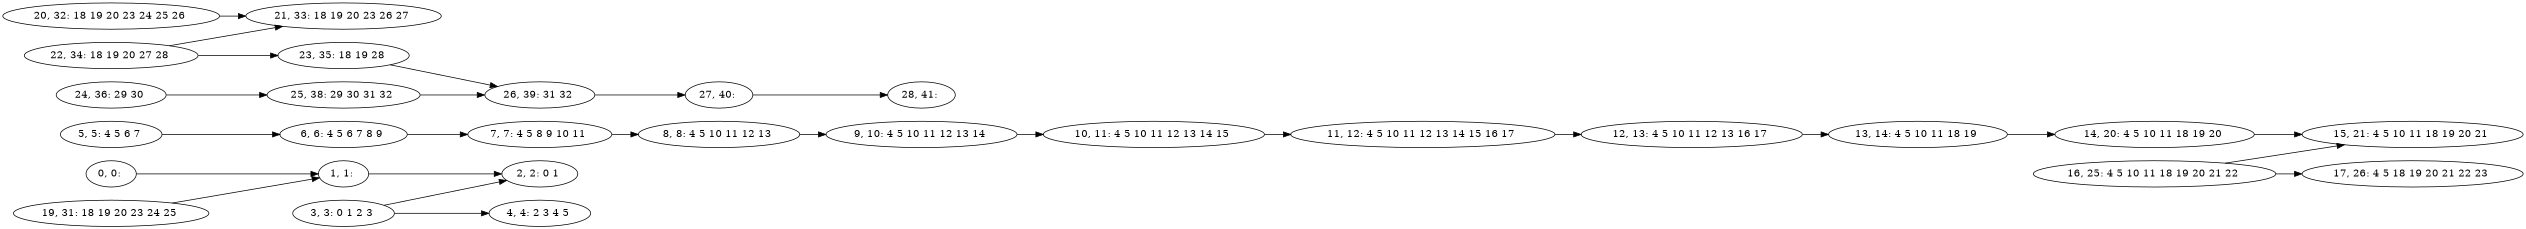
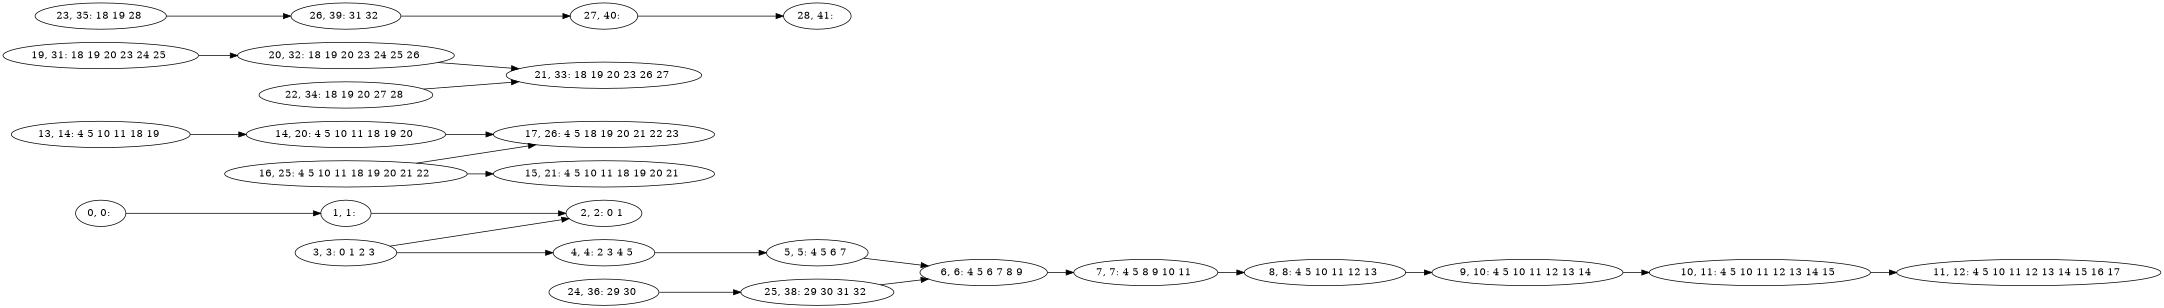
edge "22, 34: 18 19 20 27 28" -> "23, 35: 18 19 28": removed
edge "25, 38: 29 30 31 32" -> "26, 39: 31 32": now "25, 38: 29 30 31 32" -> "6, 6: 4 5 6 7 8 9"
node "12, 13: 4 5 10 11 12 13 16 17": removed
edge "14, 20: 4 5 10 11 18 19 20" -> "15, 21: 4 5 10 11 18 19 20 21": now "14, 20: 4 5 10 11 18 19 20" -> "17, 26: 4 5 18 19 20 21 22 23"
edge "19, 31: 18 19 20 23 24 25" -> "1, 1:": now "19, 31: 18 19 20 23 24 25" -> "20, 32: 18 19 20 23 24 25 26"
edge "4, 4: 2 3 4 5" -> "5, 5: 4 5 6 7": added
